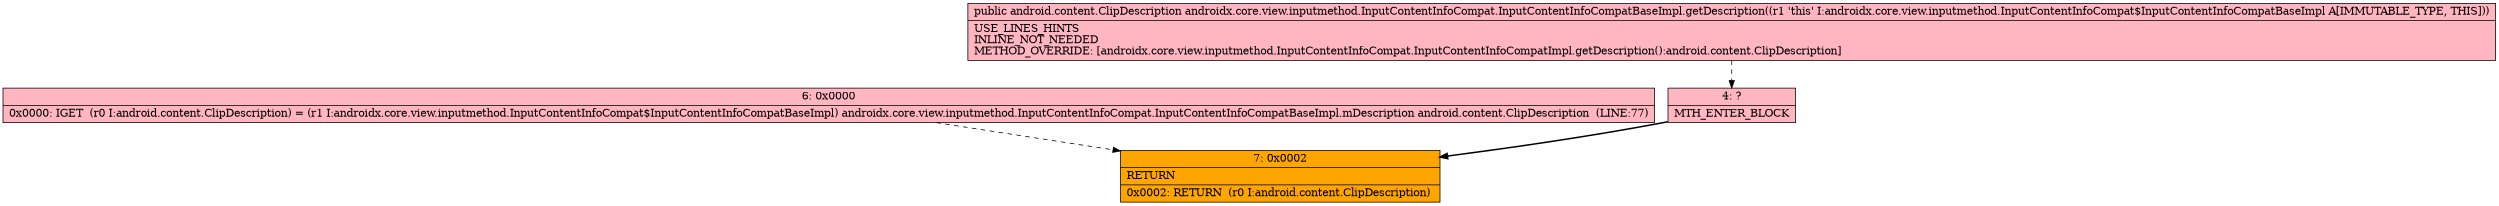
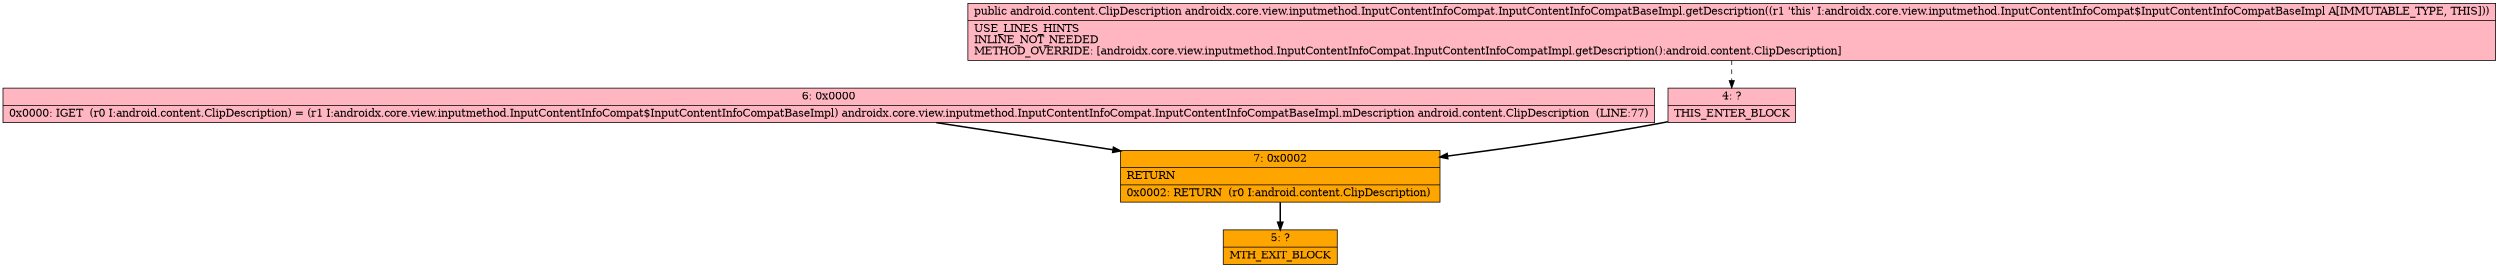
node "4: ?": text "MTH_ENTER_BLOCK" -> "THIS_ENTER_BLOCK"
edge "6: 0x0000" -> "7: 0x0002": style dashed -> bold
node "5: ?": added
